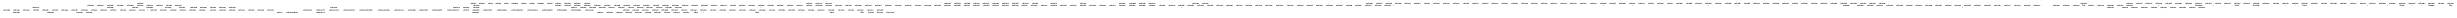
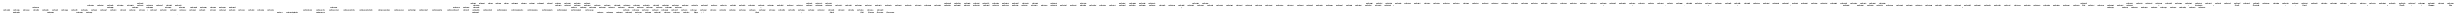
node "net.minecraft.src.ClsPqDhfjycx": added
